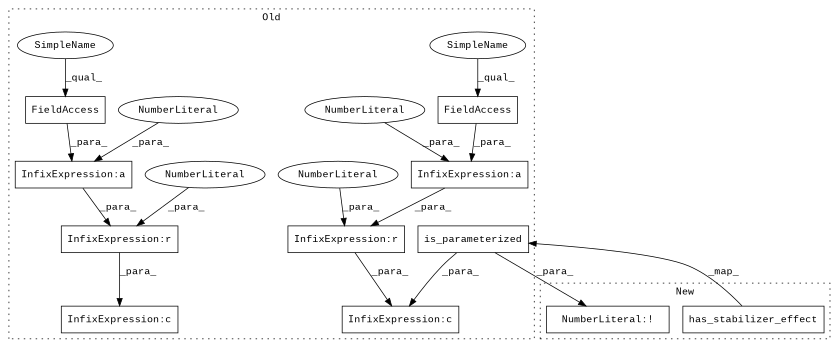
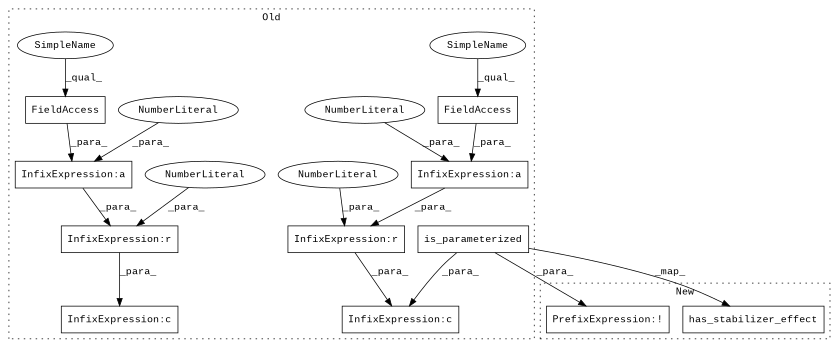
edge "has_stabilizer_effect" -> "is_parameterized": reversed
node "NumberLiteral:!": label "NumberLiteral:!" -> "PrefixExpression:!"
